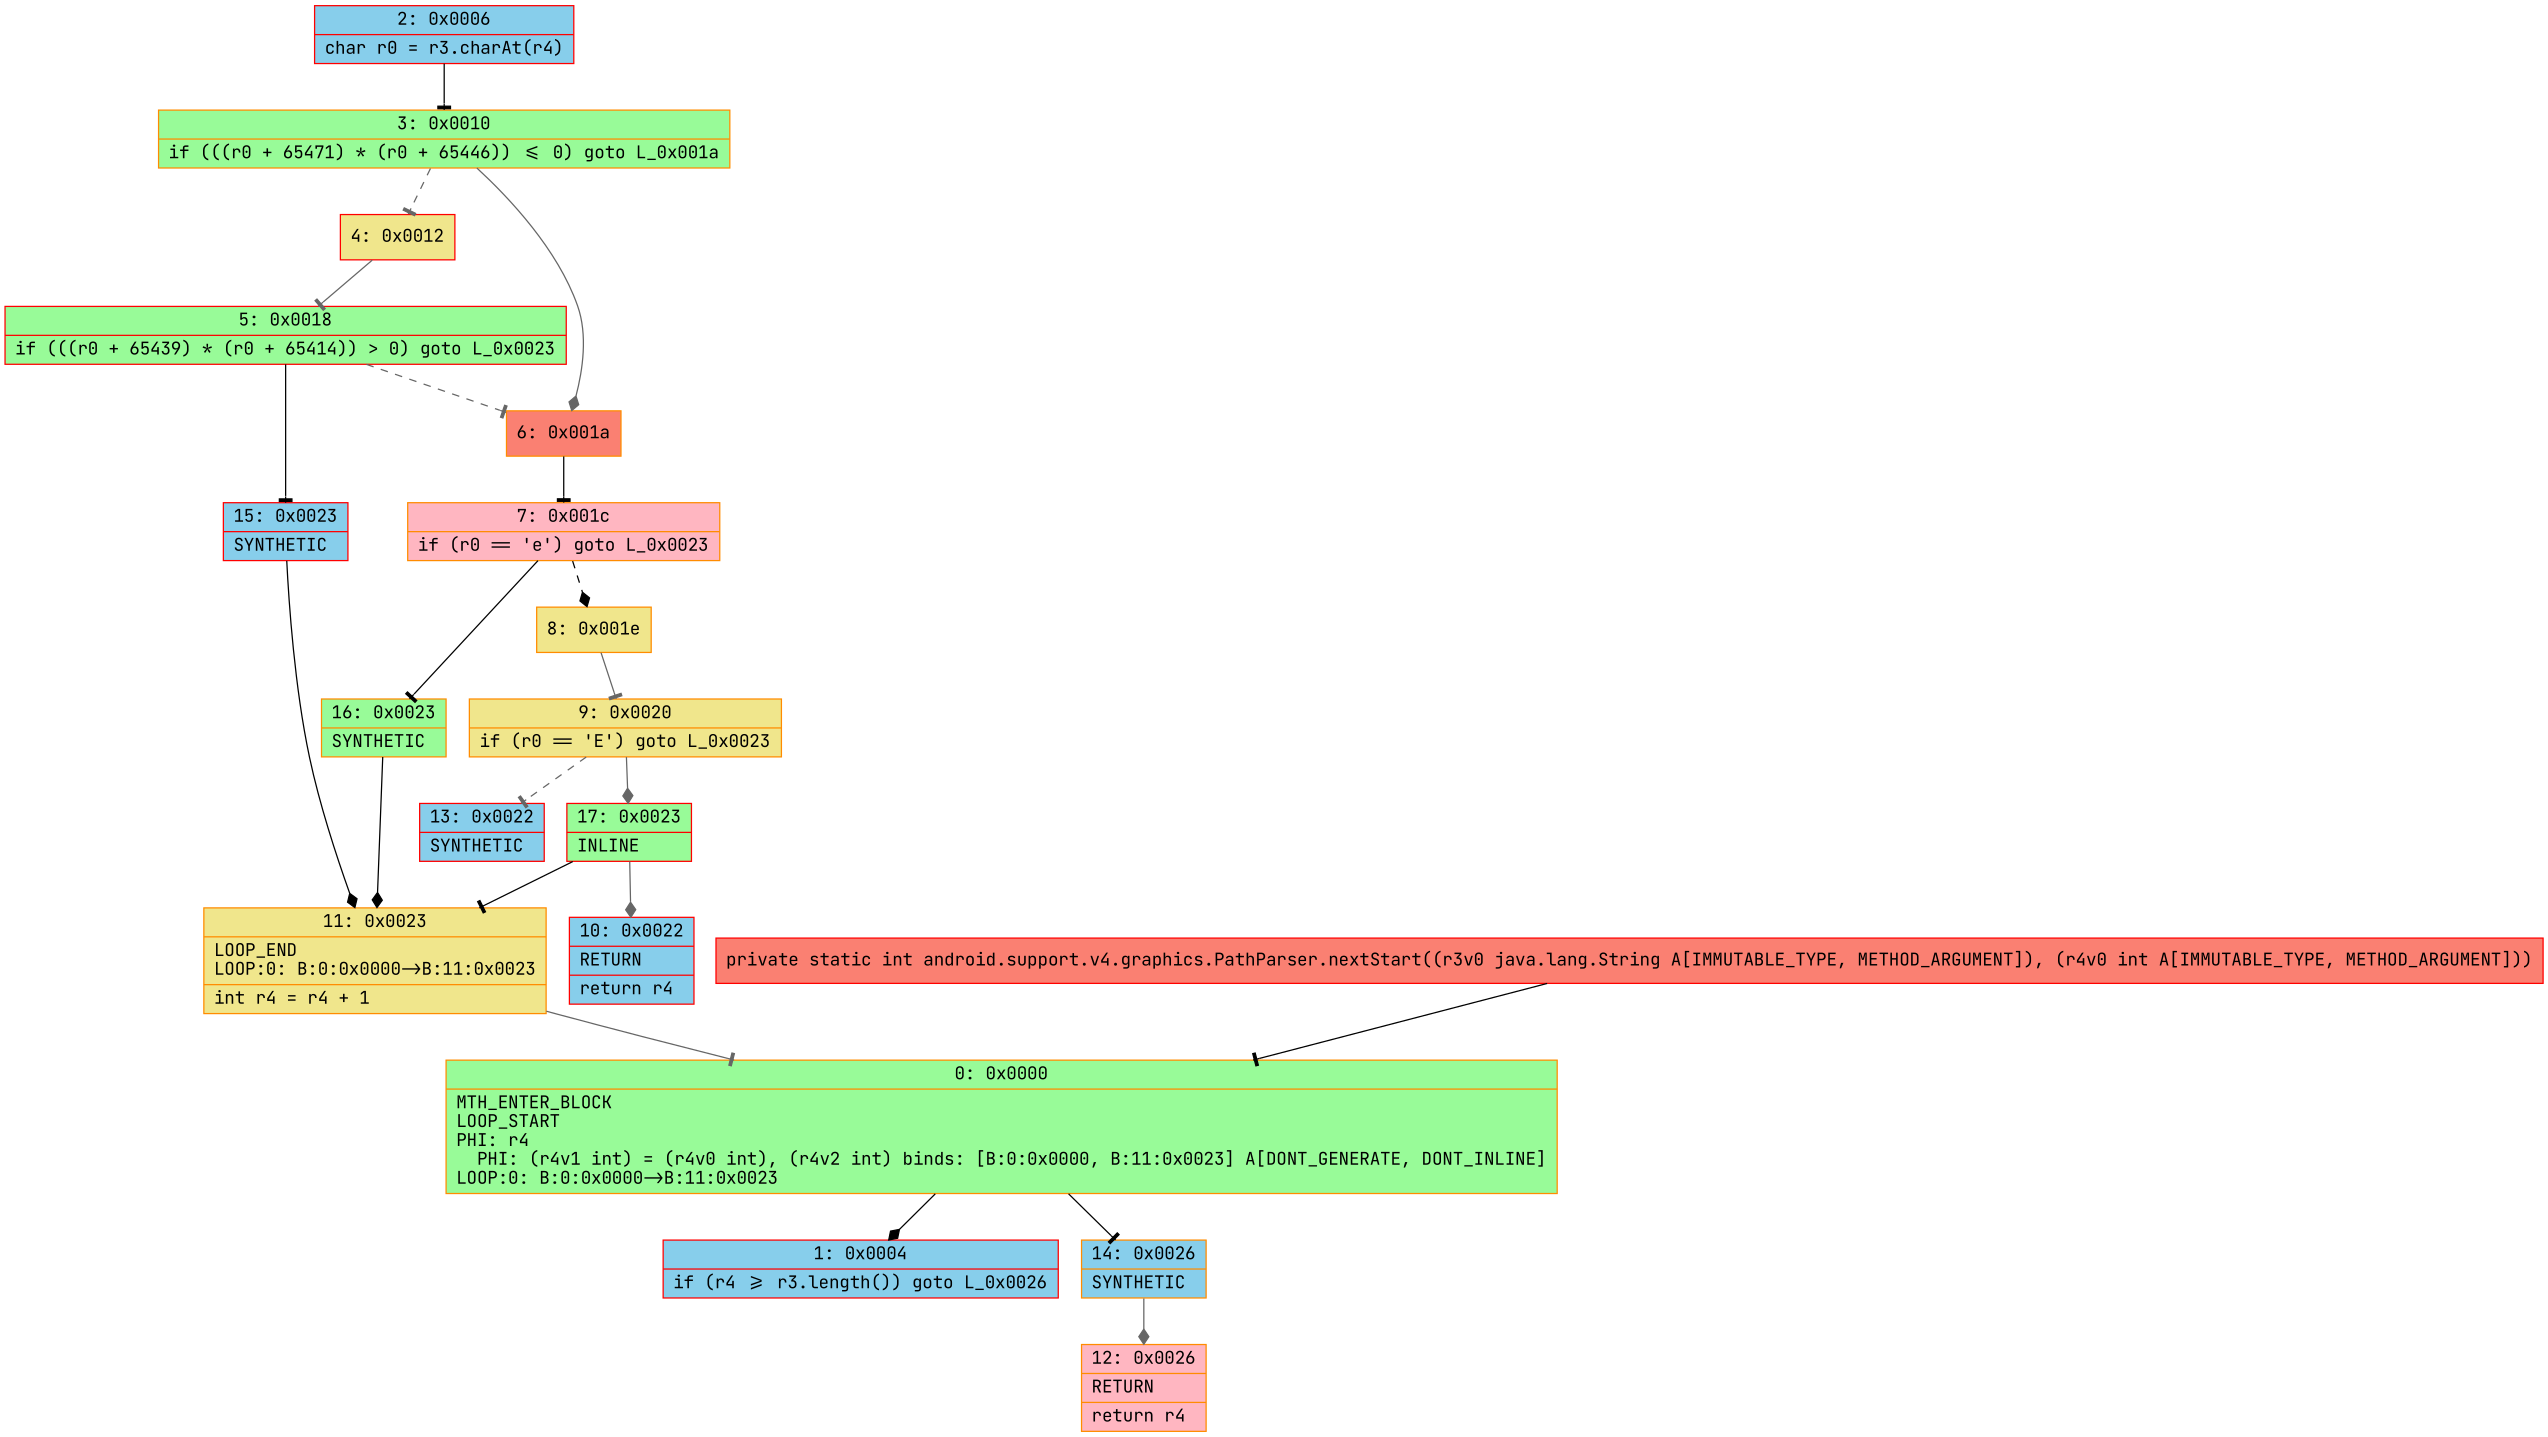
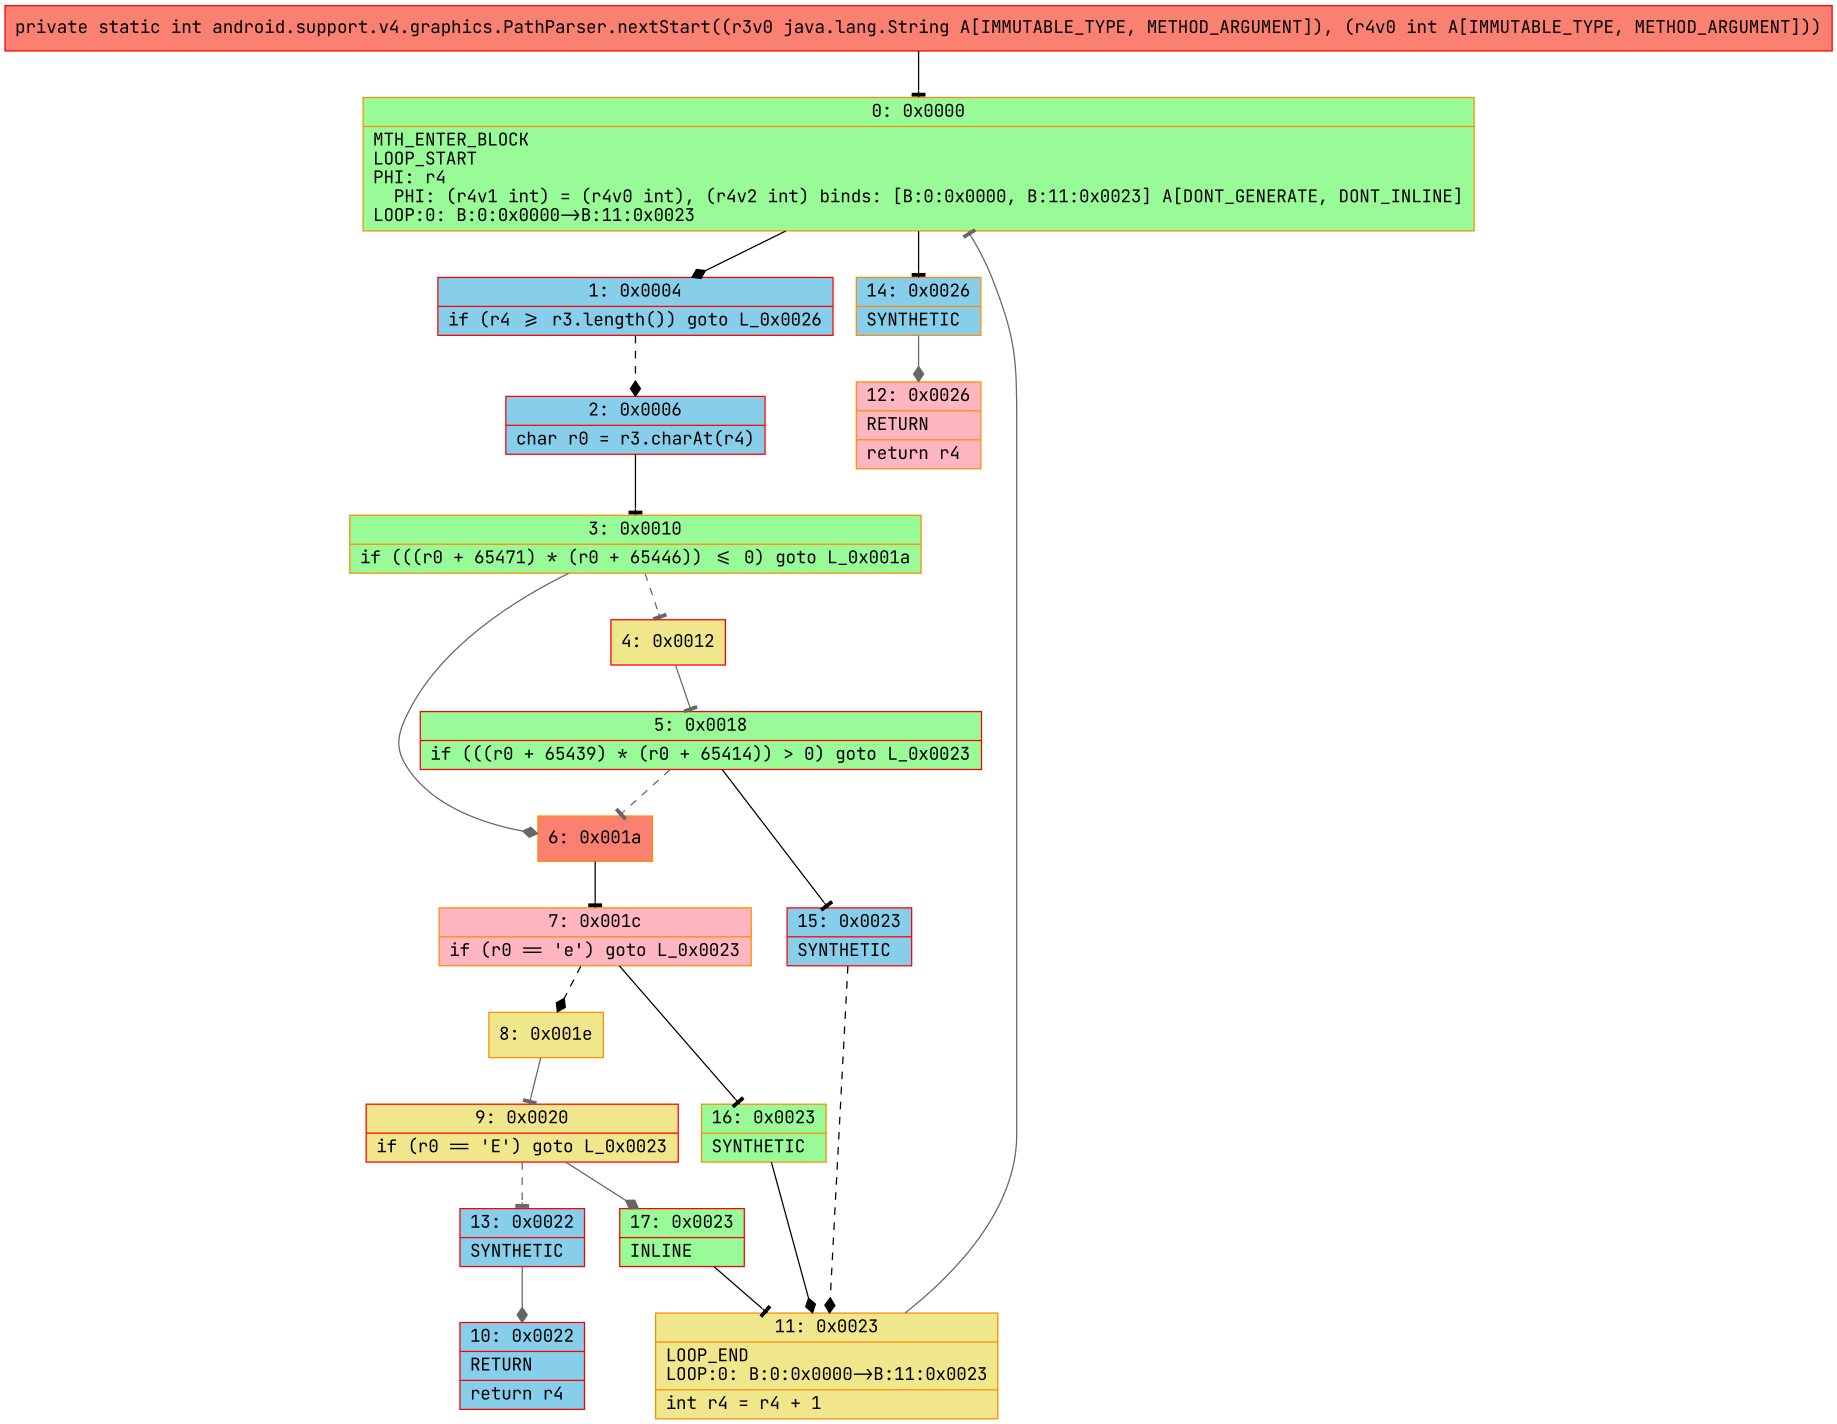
edge "1: 0x0004" -> "2: 0x0006": added
node "9: 0x0020": color darkorange -> red
edge "15: 0x0023" -> "11: 0x0023": style solid -> dashed
edge "17: 0x0023" -> "10: 0x0022": now "13: 0x0022" -> "10: 0x0022"
